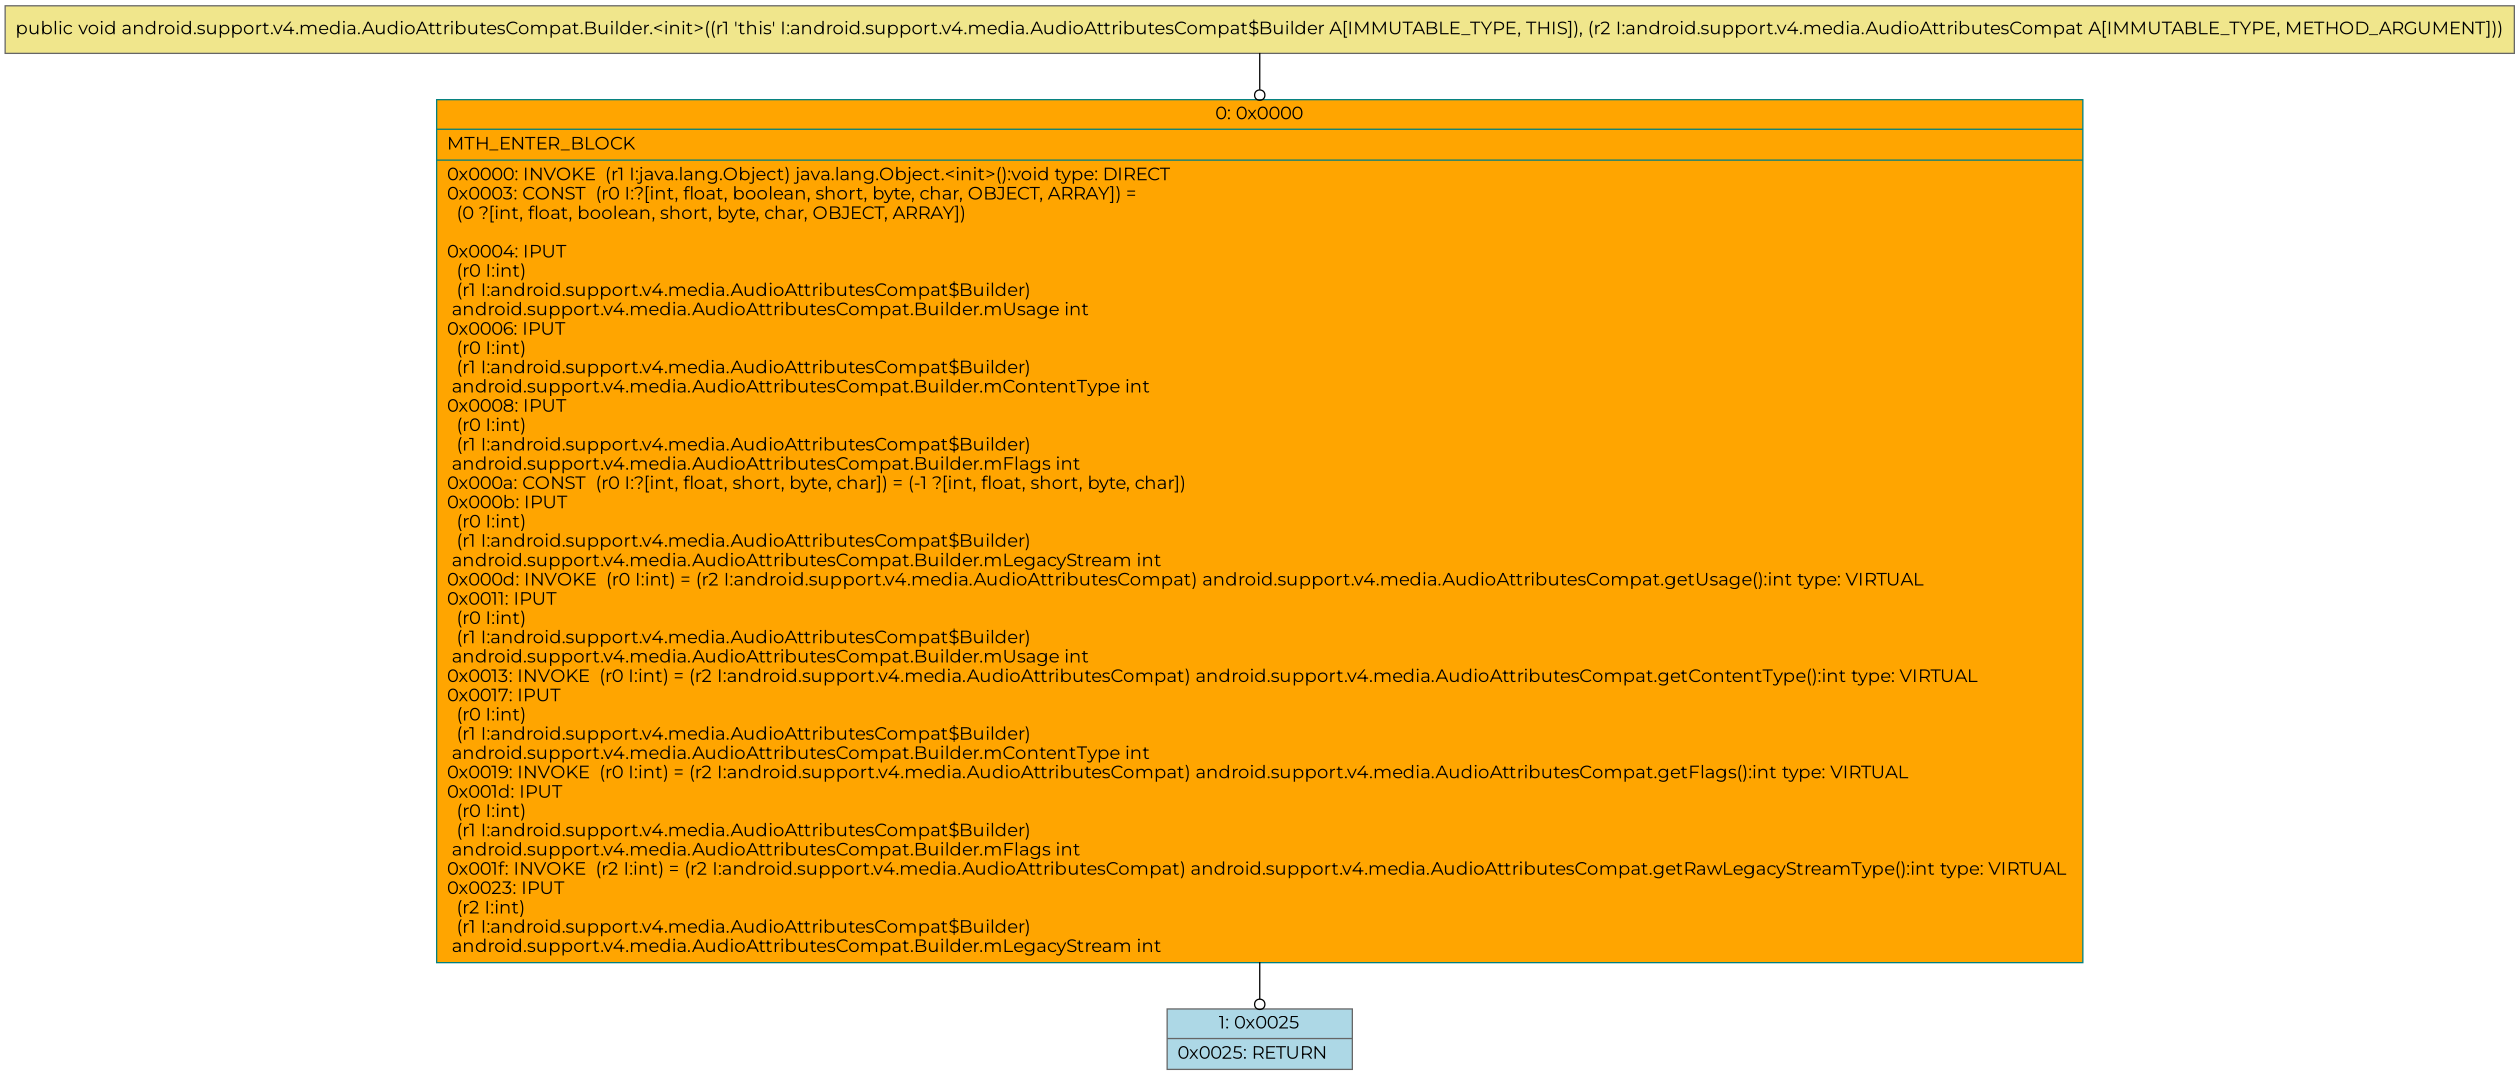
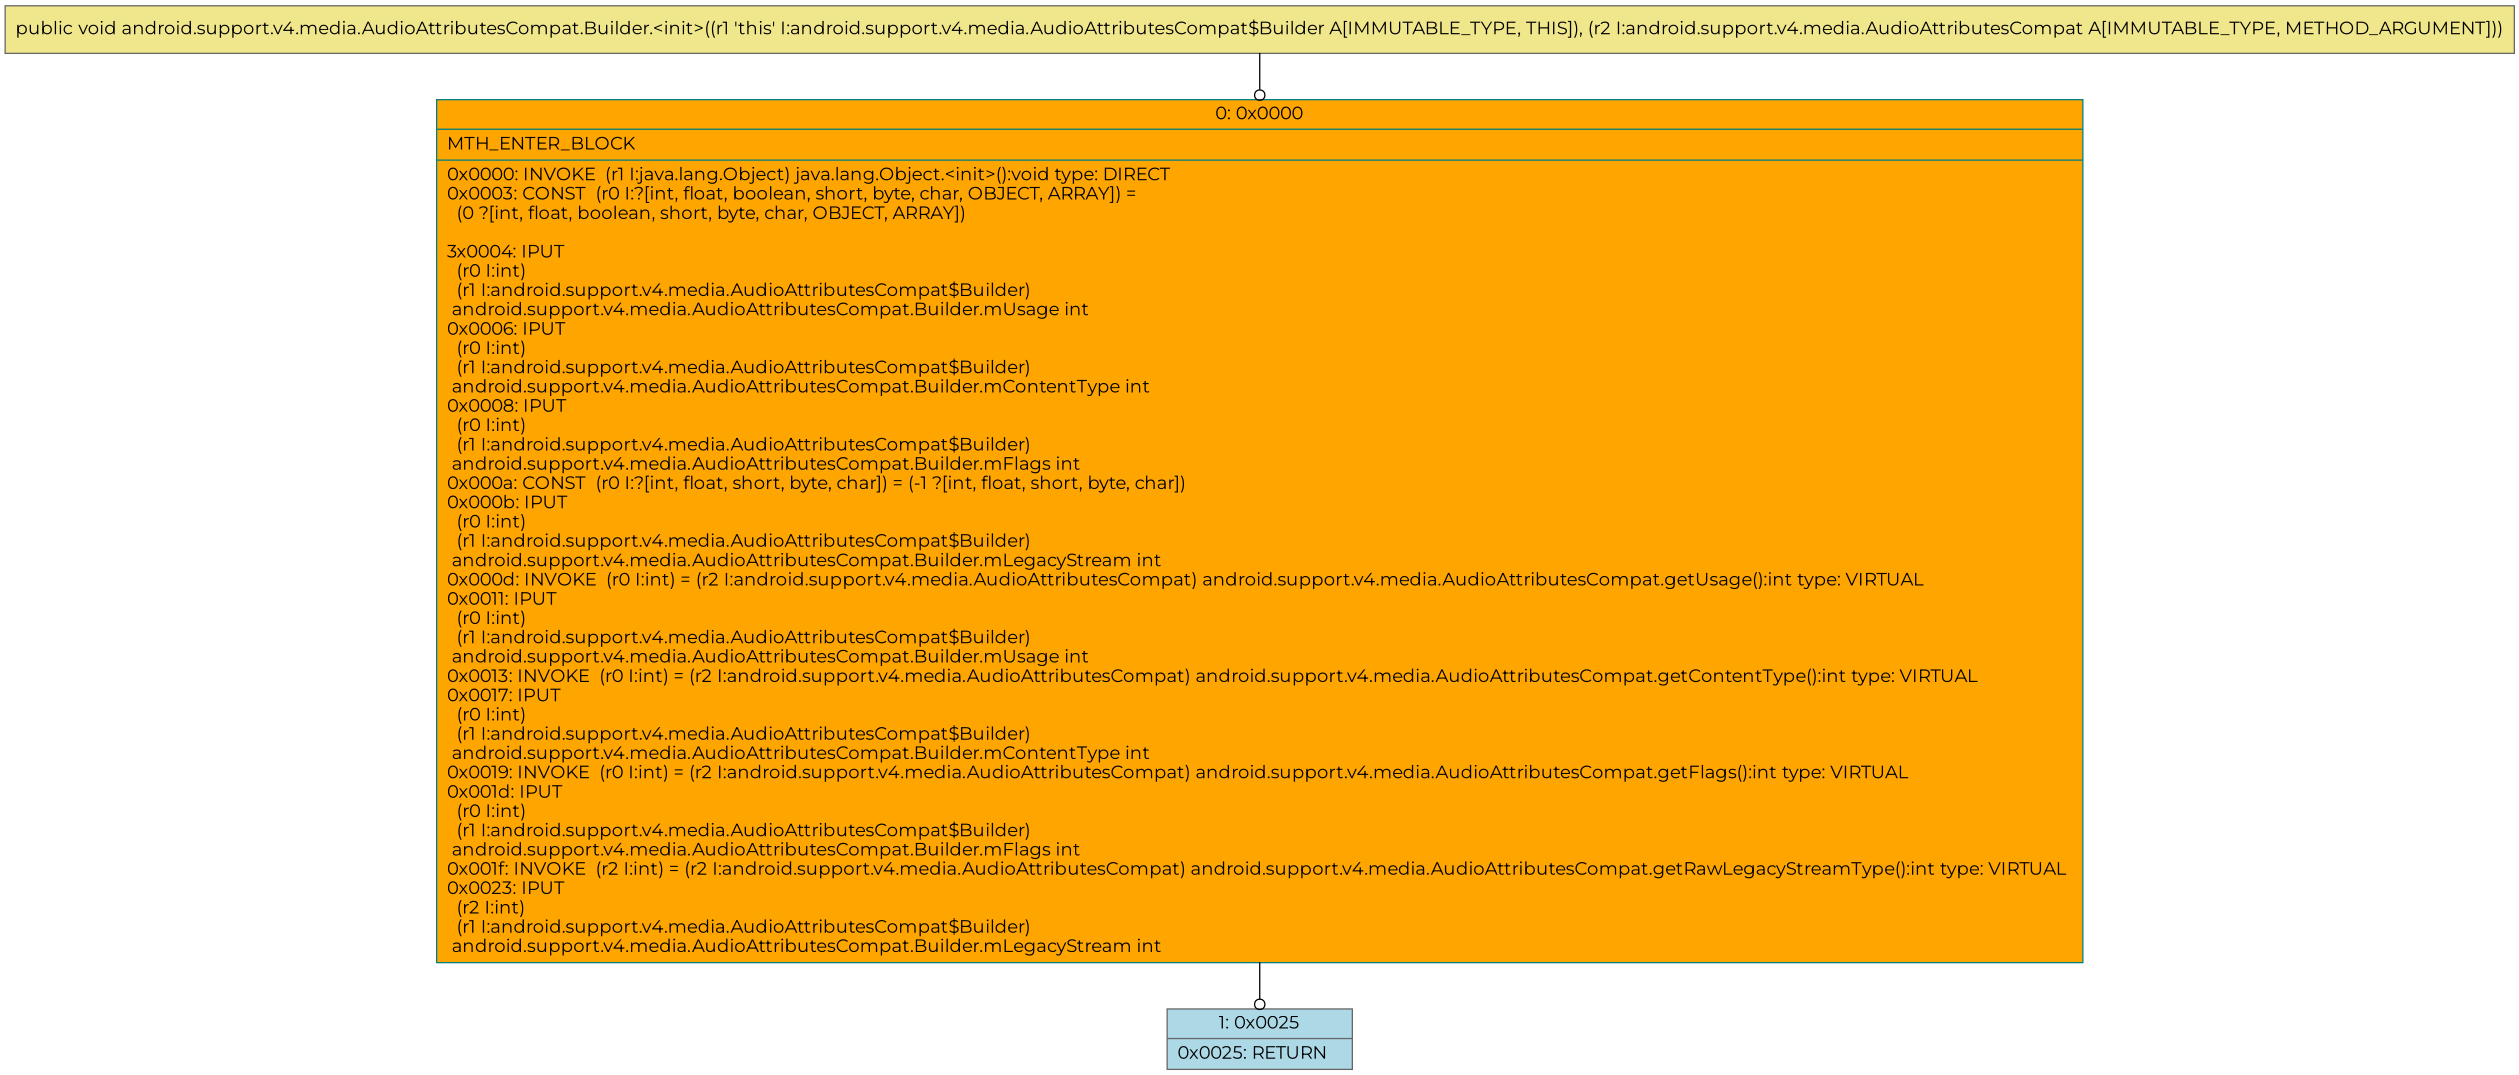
node "0: 0x0000": text "0x0004: IPUT" -> "3x0004: IPUT"
